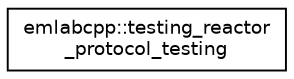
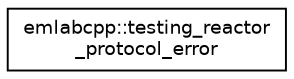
node "emlabcpp::testing_reactor _protocol_testing": label "emlabcpp::testing_reactor _protocol_testing" -> "emlabcpp::testing_reactor _protocol_error"
